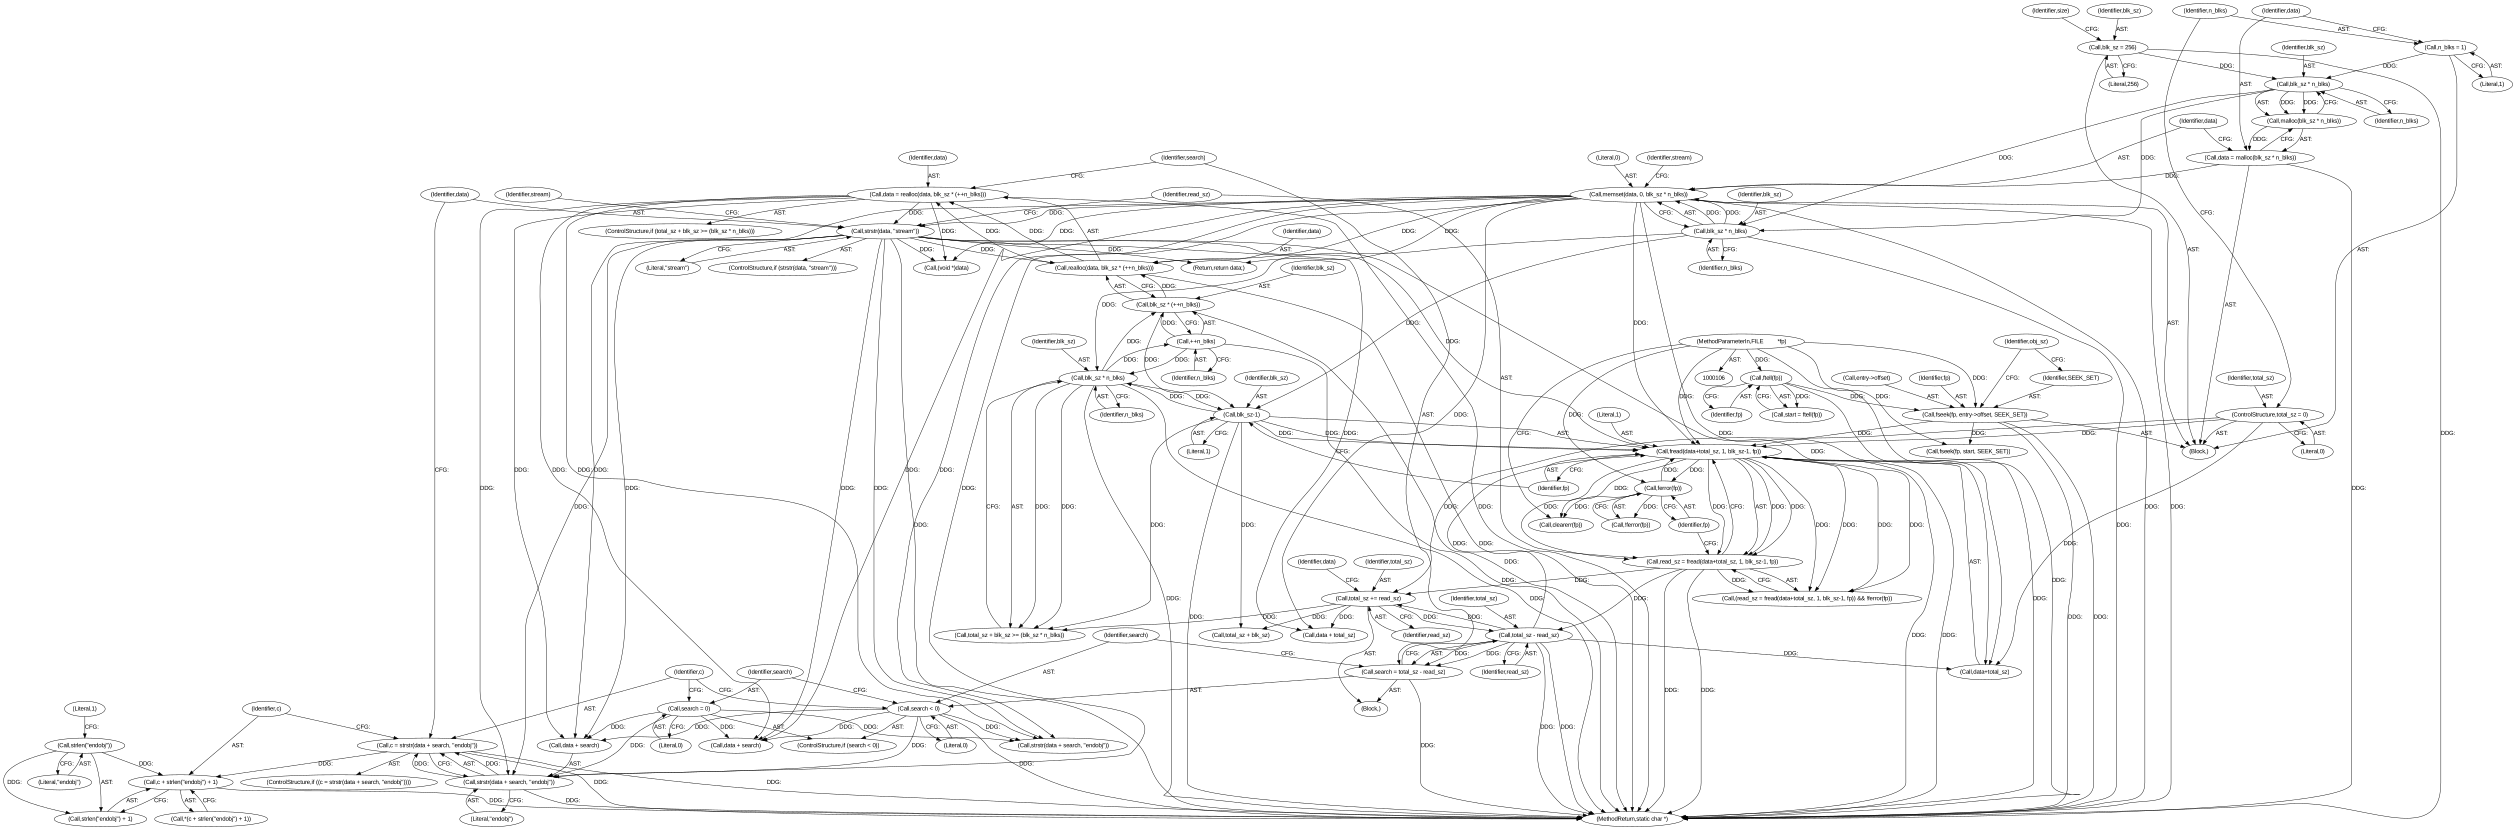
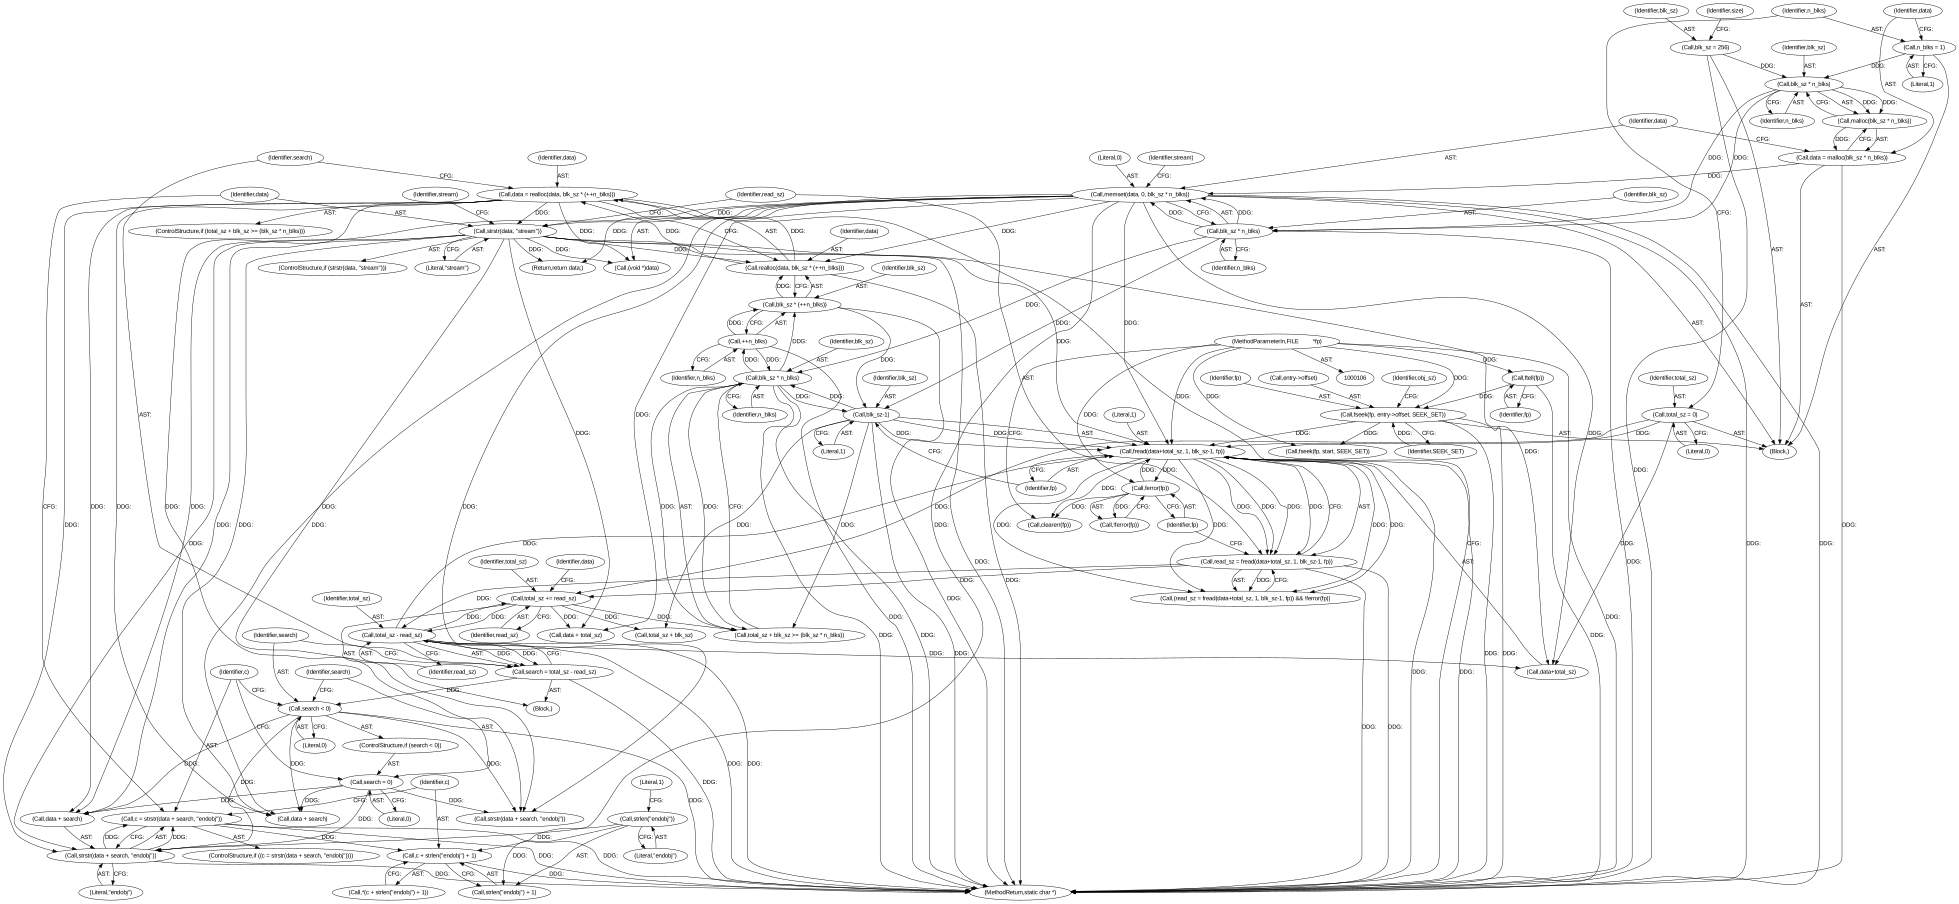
node "(Literal,256)": removed
edge "(Call,data = realloc(data, blk_sz * (++n_blks)))" -> "(Call,realloc(data, blk_sz * (++n_blks)))": added, label "CFG:"
edge "(Call,memset(data, 0, blk_sz * n_blks))" -> "(Call,(void *)data)": label "DDG: " -> "AST: "
edge "(Identifier,obj_sz)" -> "(Identifier,SEEK_SET)": now "(Call,fseek(fp, entry->offset, SEEK_SET))" -> "(Identifier,SEEK_SET)"
edge "(Identifier,SEEK_SET)" -> "(Call,fseek(fp, entry->offset, SEEK_SET))": label "AST: " -> "DDG: "
node "(Call,start = ftell(fp))": removed
node "(ControlStructure,total_sz = 0)": label "(ControlStructure,total_sz = 0)" -> "(Call,total_sz = 0)"
edge "(Call,data = realloc(data, blk_sz * (++n_blks)))" -> "(MethodReturn,static char *)": label "DDG: " -> "CFG: "
edge "(Call,search = total_sz - read_sz)" -> "(Call,search < 0)": label "AST: " -> "DDG: "
edge "(Call,search = 0)" -> "(ControlStructure,if (search < 0))": reversed
